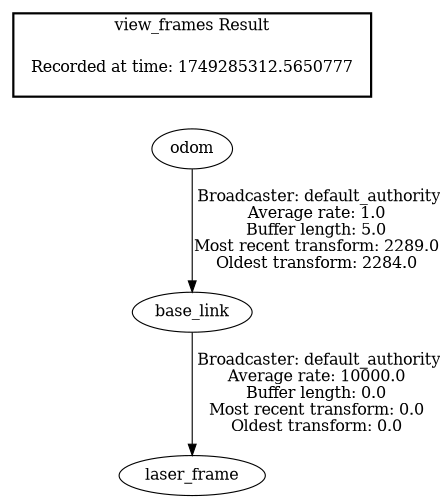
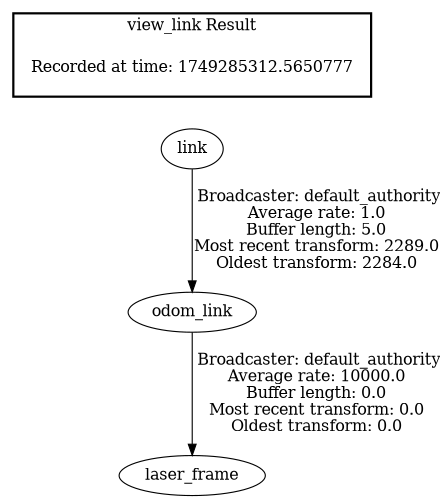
cluster "view_frames Result": label "view_frames Result" -> "view_link Result"
node "odom": label "odom" -> "link"
node "base_link": label "base_link" -> "odom_link"
